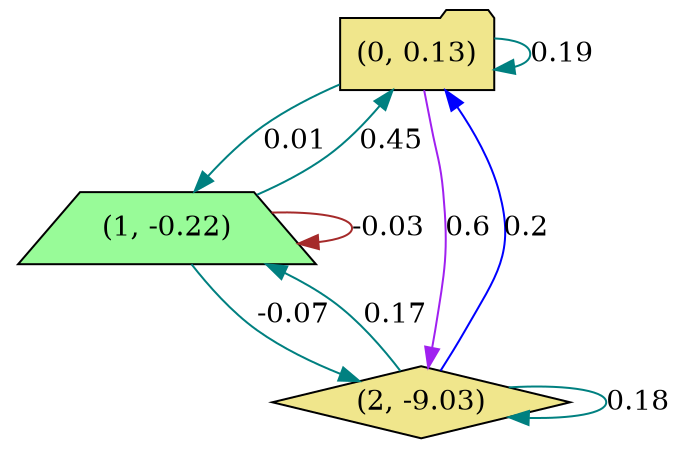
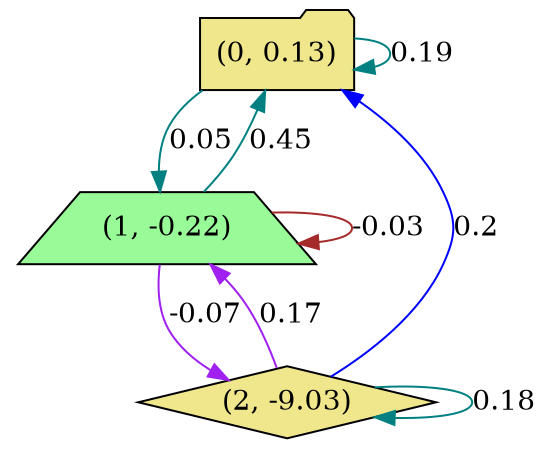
edge "(0, 0.13)" -> "(1, -0.22)": label "0.01" -> "0.05"
edge "(0, 0.13)" -> "(2, -9.03)": removed, label "0.6"
edge "(2, -9.03)" -> "(1, -0.22)": color teal -> purple
edge "(1, -0.22)" -> "(2, -9.03)": color teal -> purple
